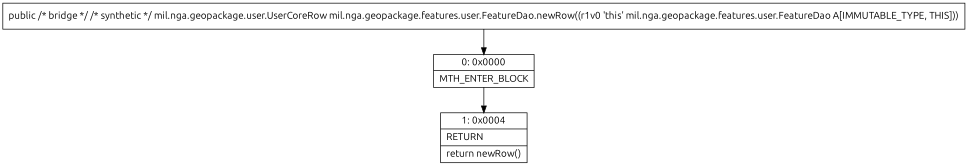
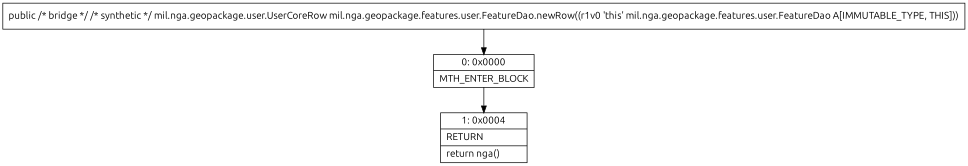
node "1: 0x0004": text "return newRow()" -> "return nga()"
